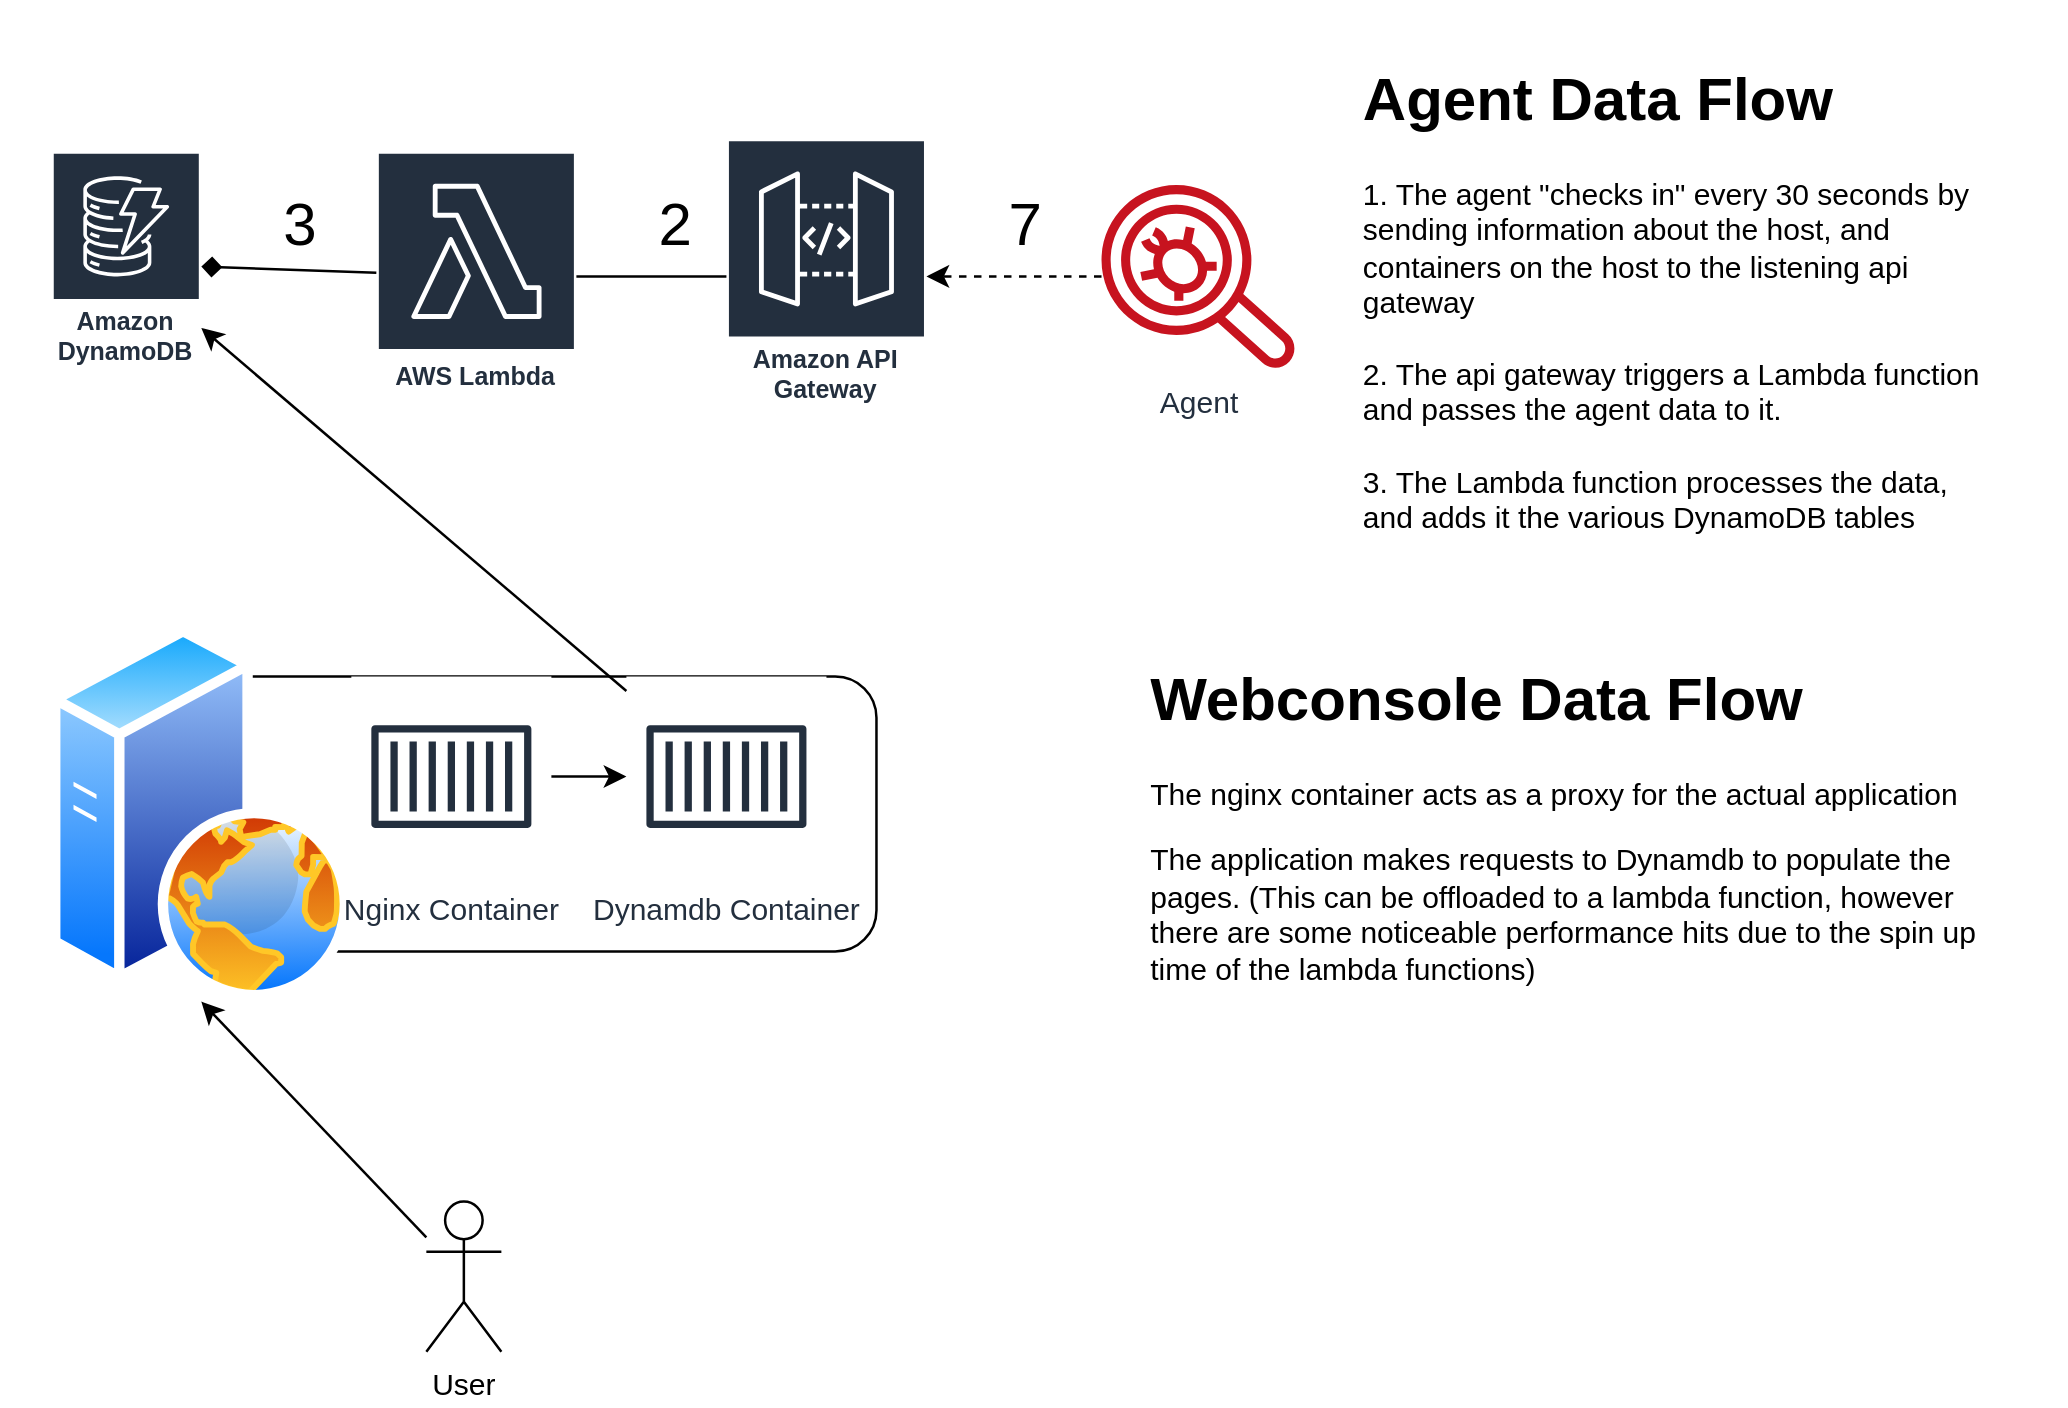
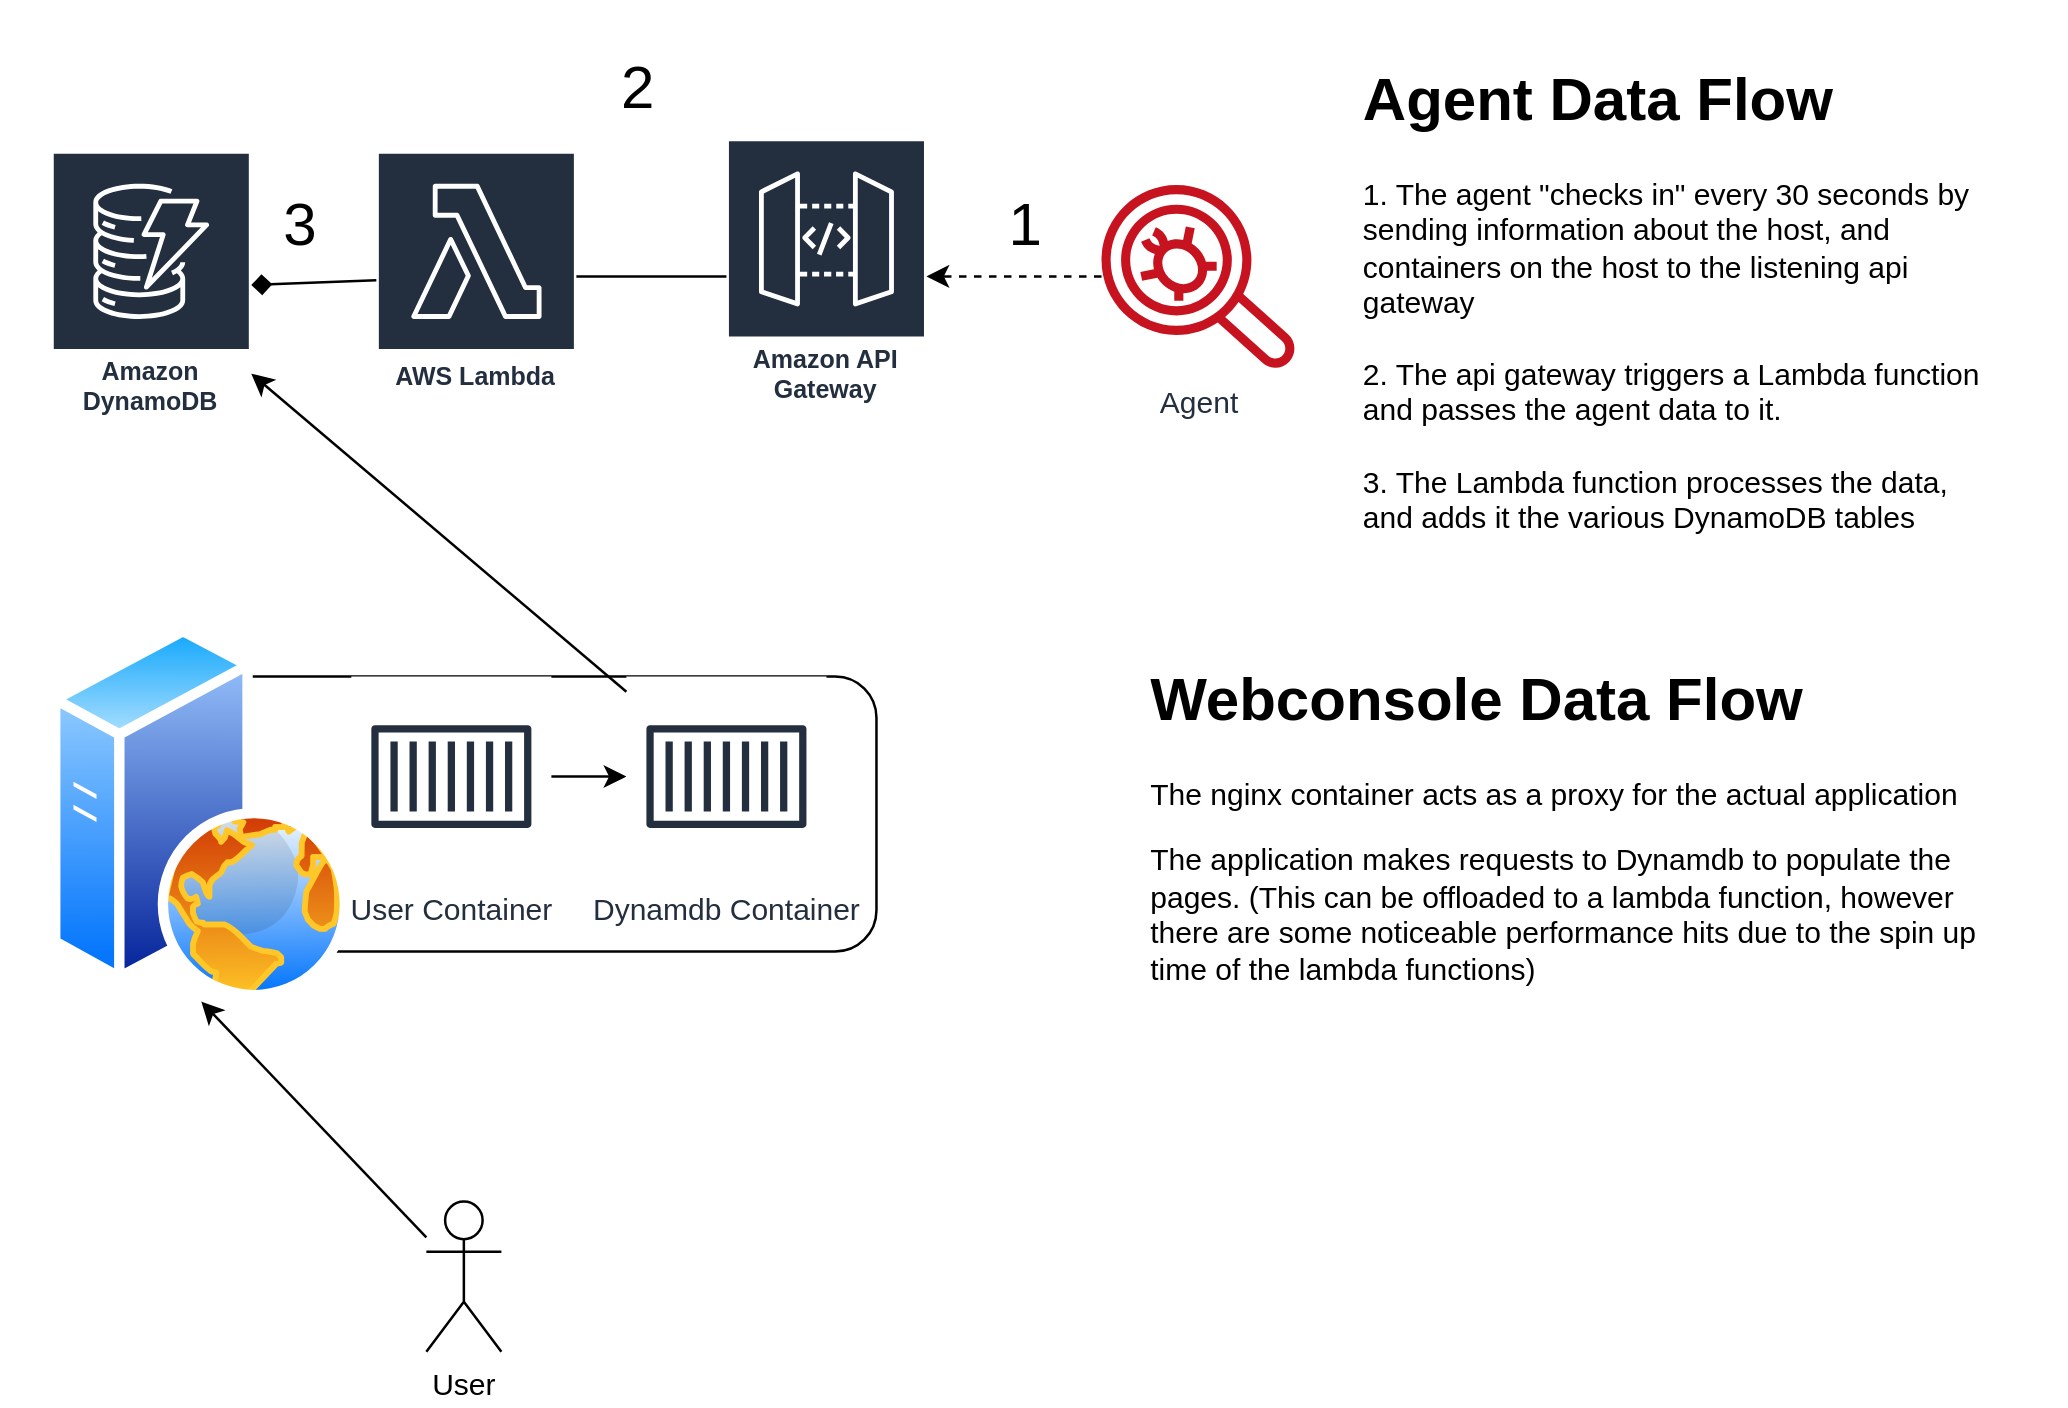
node "2": moved (676, 226) -> (639, 89)
node "7": label "7" -> "1"
node "Amazon DynamoDB": size 150x225 -> 200x275
node "Nginx Container": label "Nginx Container" -> "User Container"
